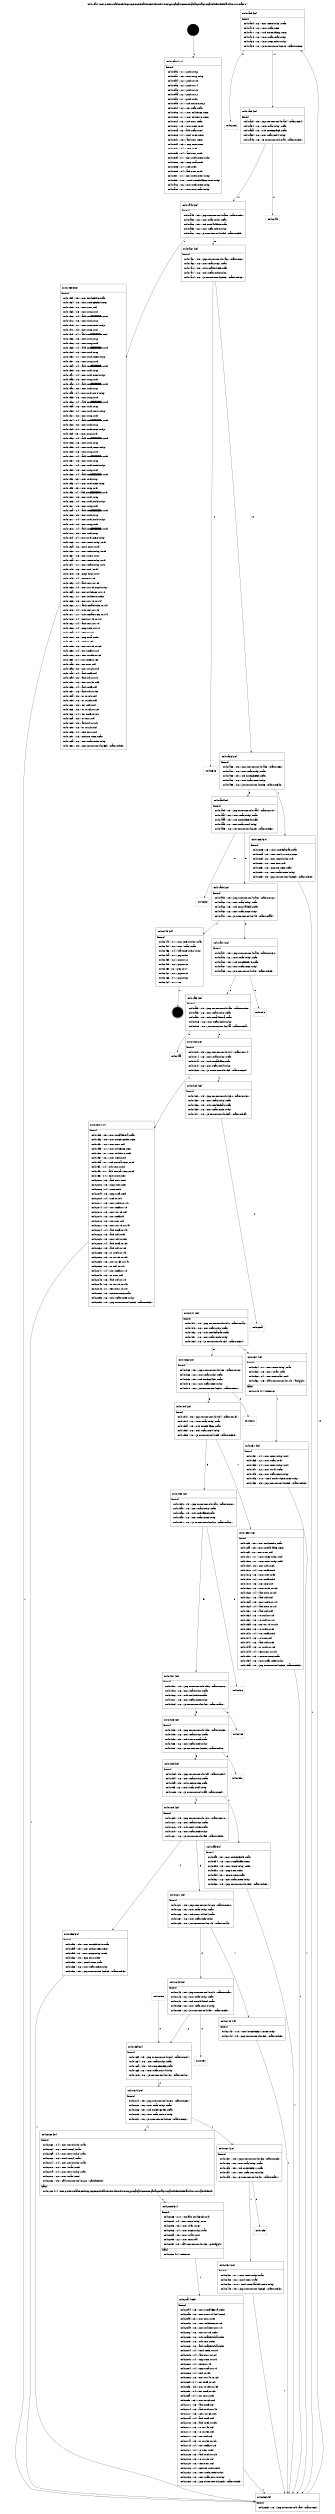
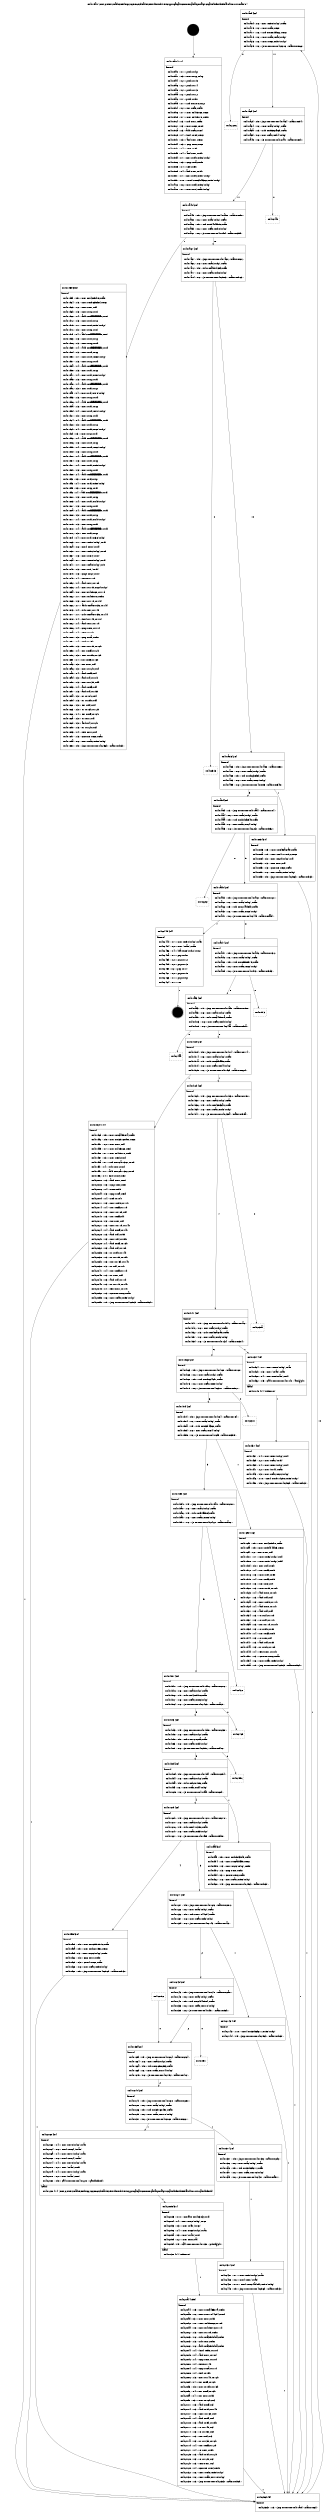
edge "0x401b2b [28]" -> "0x401b47 [28]": added, label "7"
node "0x401cb3": removed
